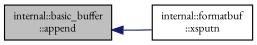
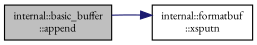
edge "internal::formatbuf ::xsputn" -> "internal::basic_buffer ::append": reversed
